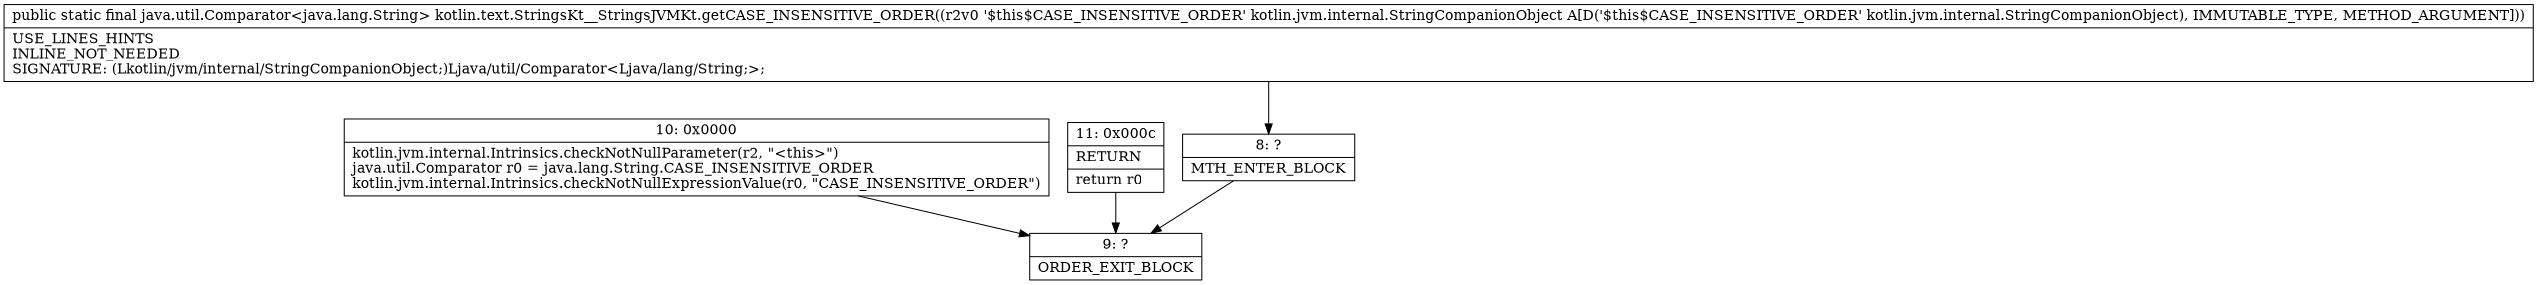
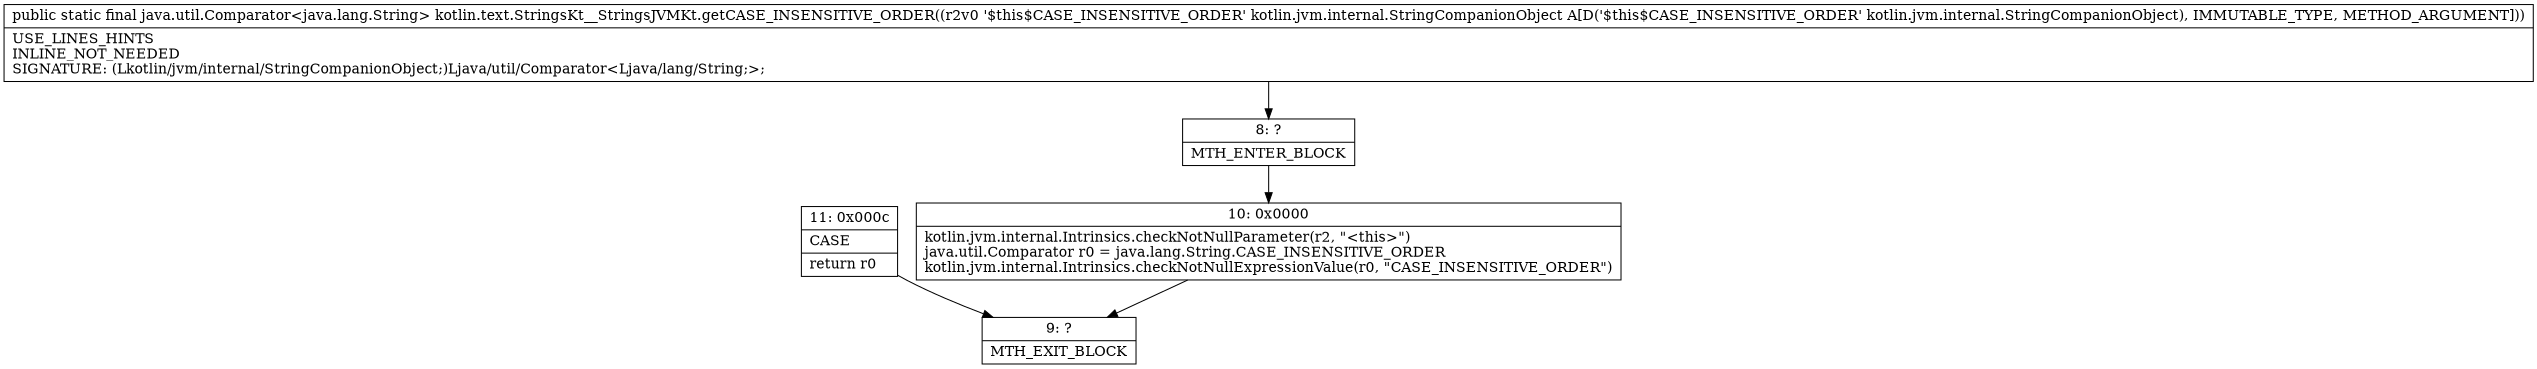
node "11: 0x000c": text "RETURN" -> "CASE"
edge "8: ?" -> "9: ?": now "8: ?" -> "10: 0x0000"
node "9: ?": text "ORDER_EXIT_BLOCK" -> "MTH_EXIT_BLOCK"
